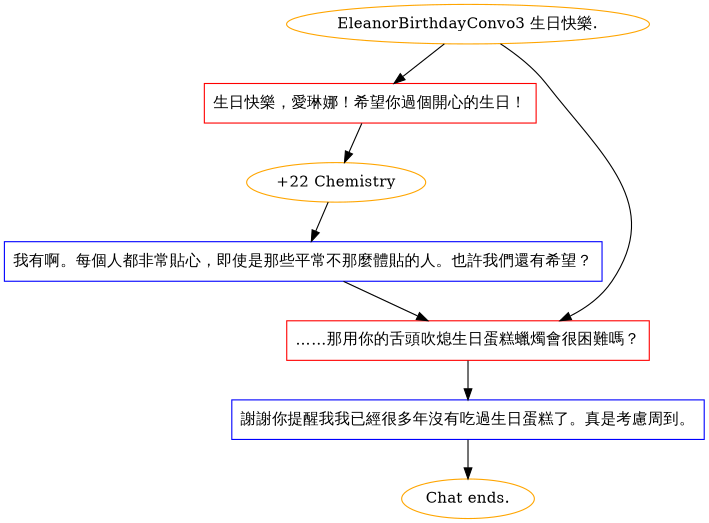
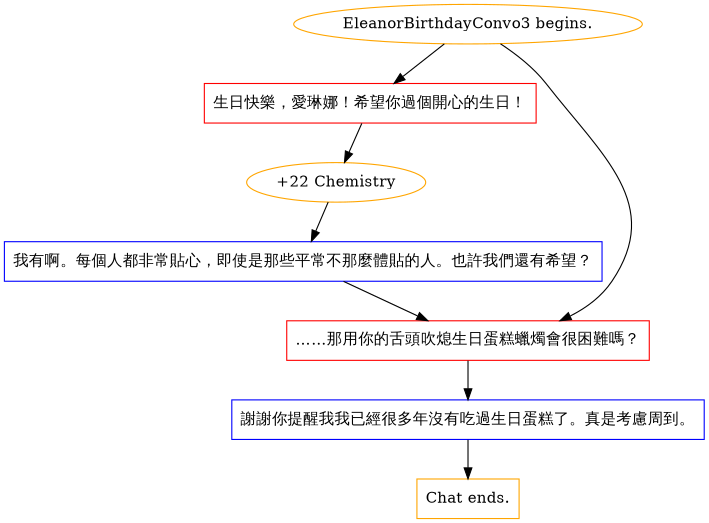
node "EleanorBirthdayConvo3 生日快樂.": label "EleanorBirthdayConvo3 生日快樂." -> "EleanorBirthdayConvo3 begins."
node "Chat ends.": shape ellipse -> box
